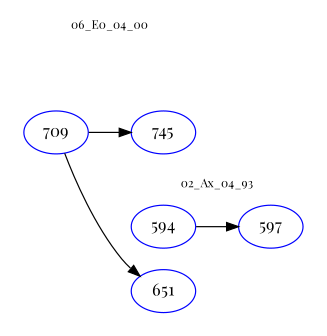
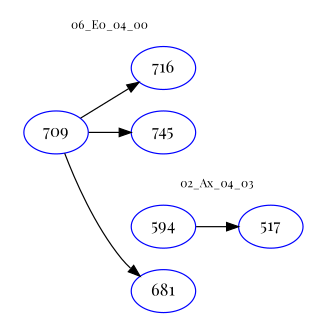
node "716": added
cluster "02_Ax_04_93": label "02_Ax_04_93" -> "02_Ax_04_03"
node "597": label "597" -> "517"
node "651": label "651" -> "681"
